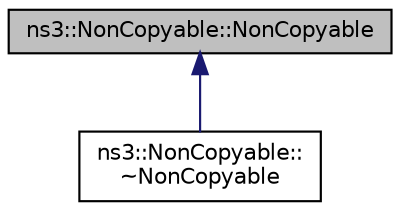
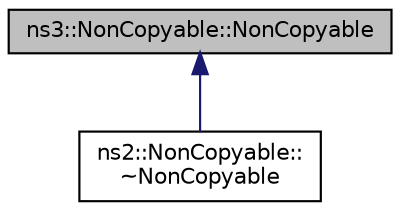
node "ns3::NonCopyable:: ~NonCopyable": label "ns3::NonCopyable:: ~NonCopyable" -> "ns2::NonCopyable:: ~NonCopyable"
